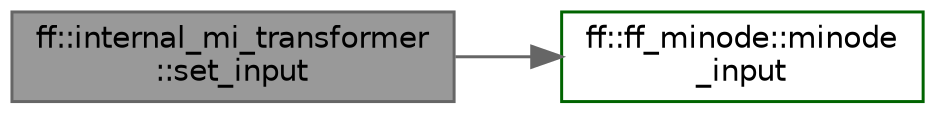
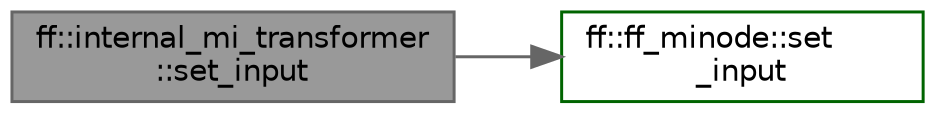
node "ff::ff_minode::minode _input": label "ff::ff_minode::minode _input" -> "ff::ff_minode::set _input"
